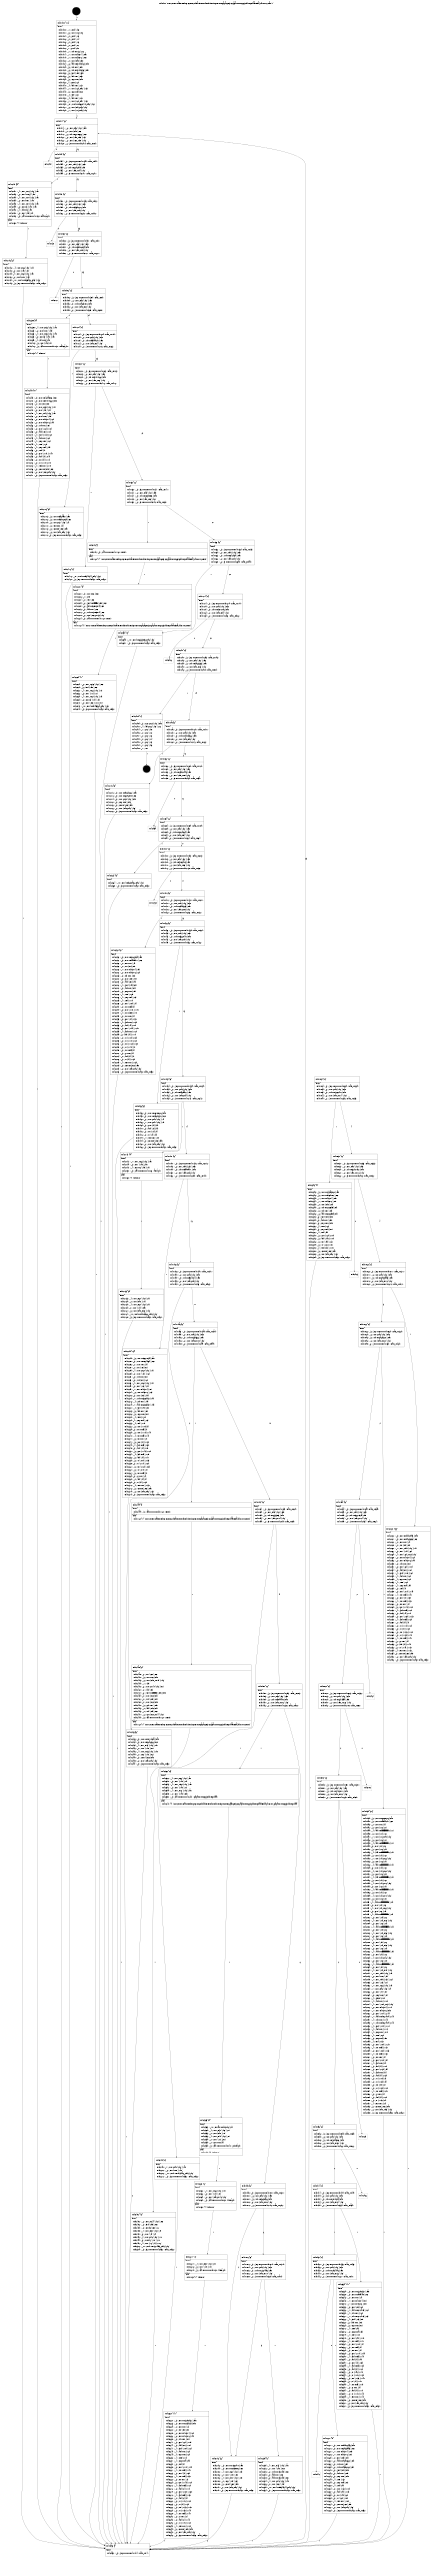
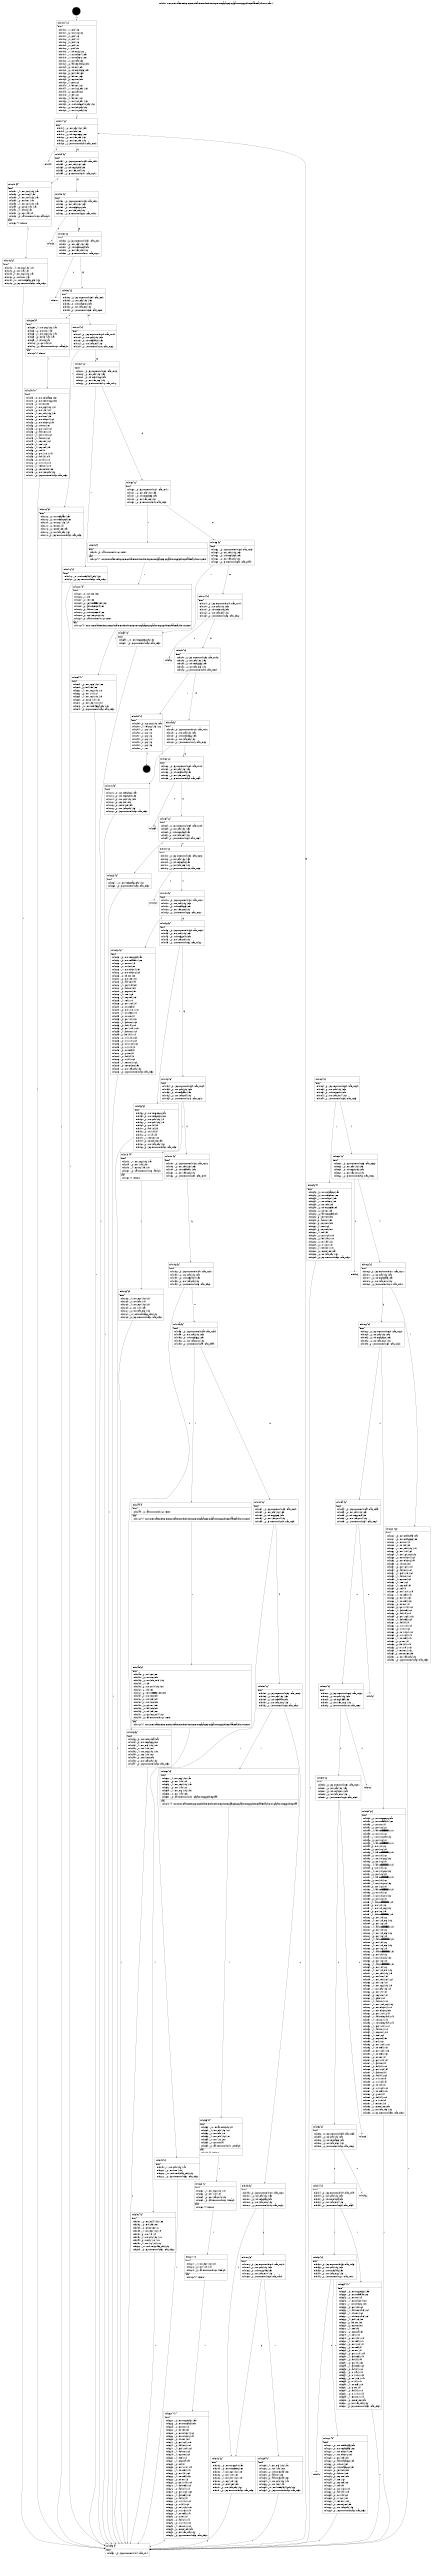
node "0x4022db [169]": removed
